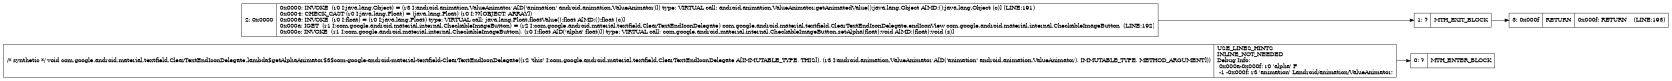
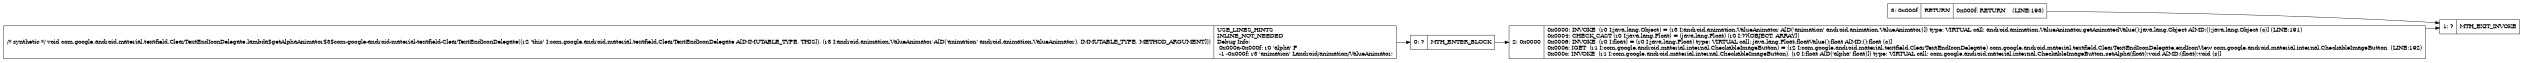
node "1: ?": text "MTH_EXIT_BLOCK" -> "MTH_EXIT_INVOKE"
edge "1: ?" -> "3: 0x000f": reversed
edge "0: ?" -> "2: 0x0000": added
